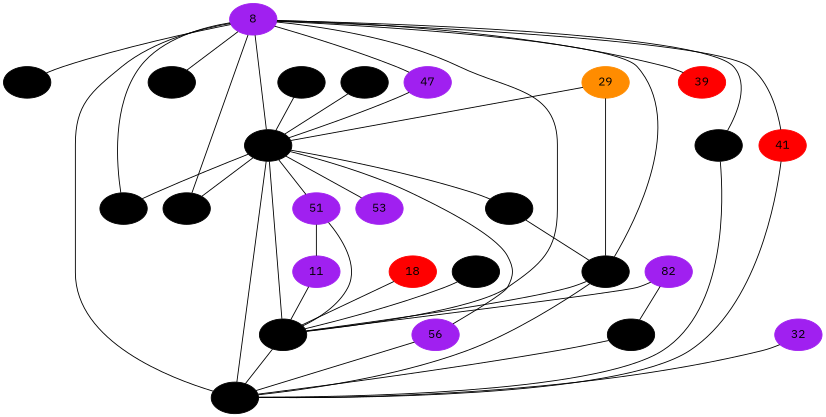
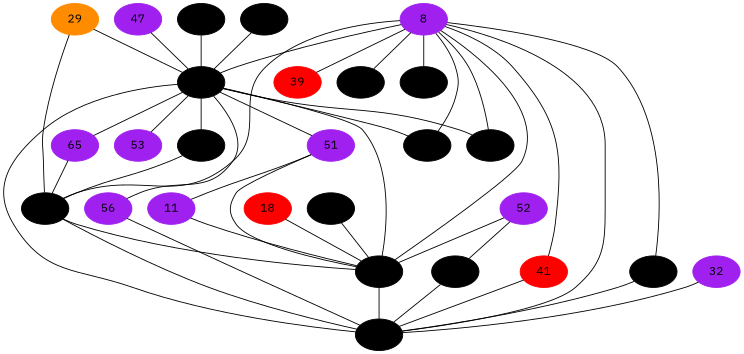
edge "8" -- "47": removed
node "65": added
node "82": label "82" -> "52"
